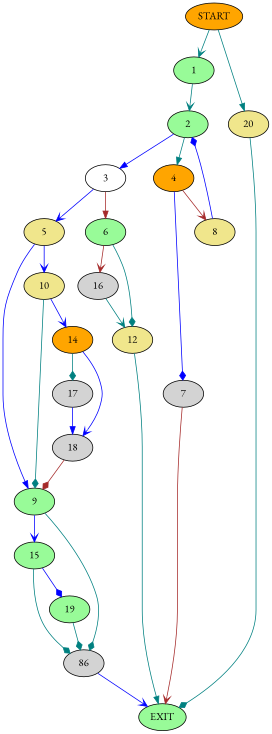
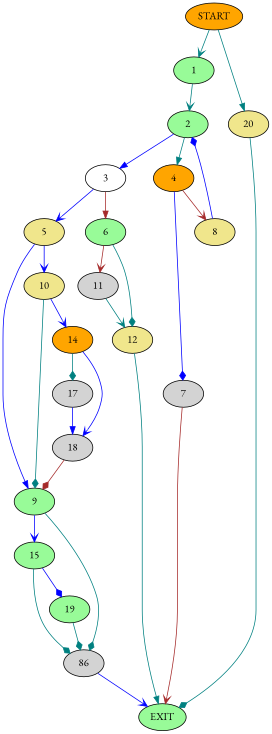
node "16": label "16" -> "11"
